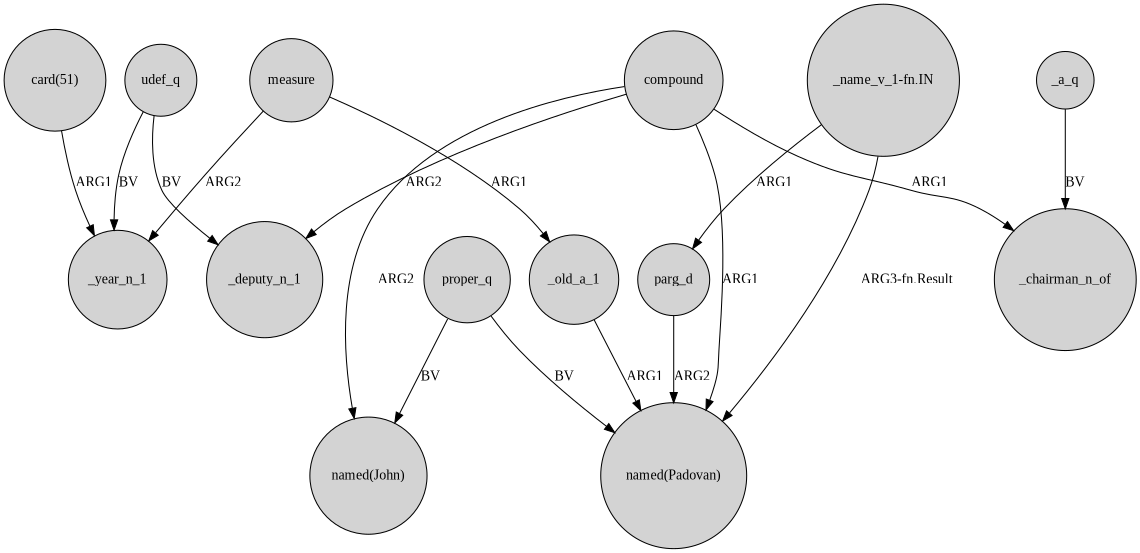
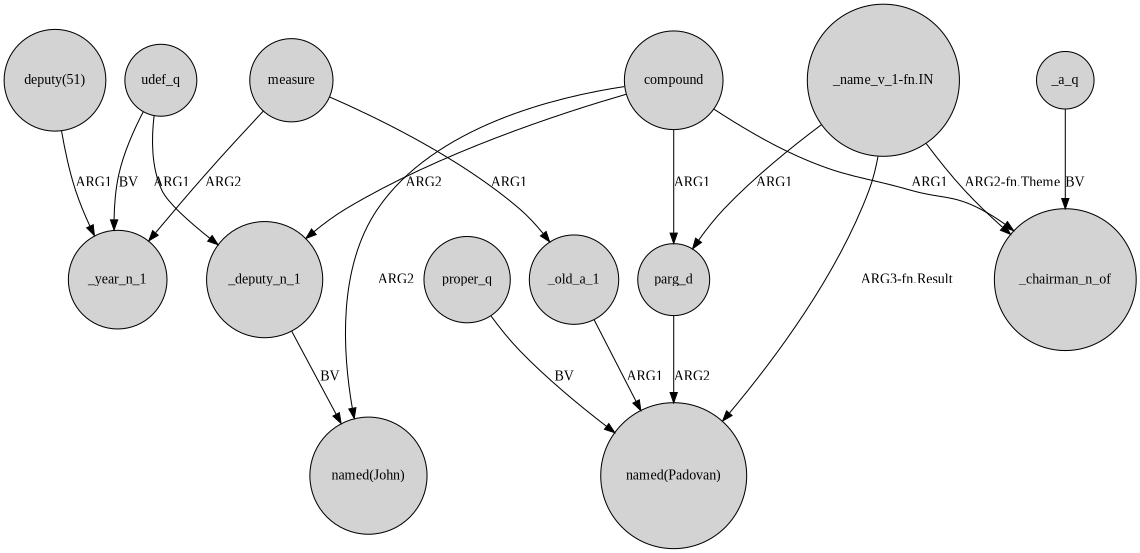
node "card(51)": label "card(51)" -> "deputy(51)"
edge "udef_q" -> "_deputy_n_1": label "BV" -> "ARG1"
edge "_name_v_1-fn.IN" -> "_chairman_n_of": added, label "ARG2-fn.Theme"
edge "compound" -> "named(Padovan)": now "compound" -> "parg_d"
edge "proper_q" -> "named(John)": now "_deputy_n_1" -> "named(John)"
